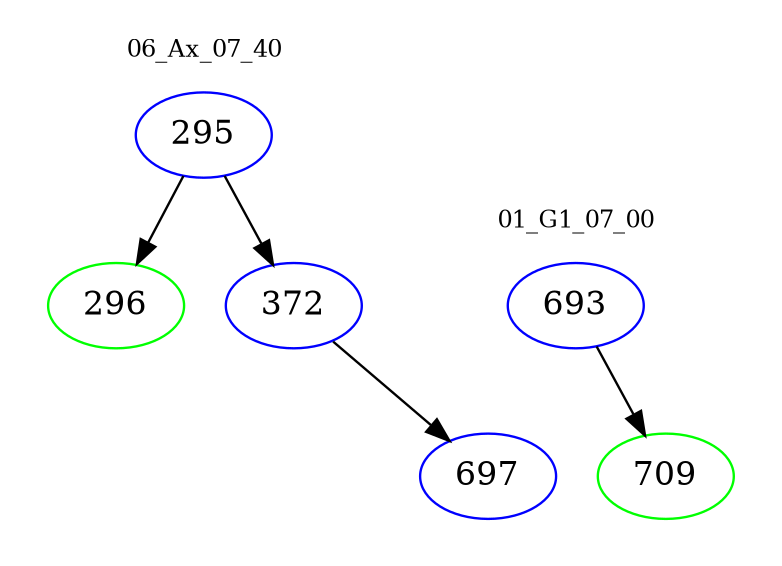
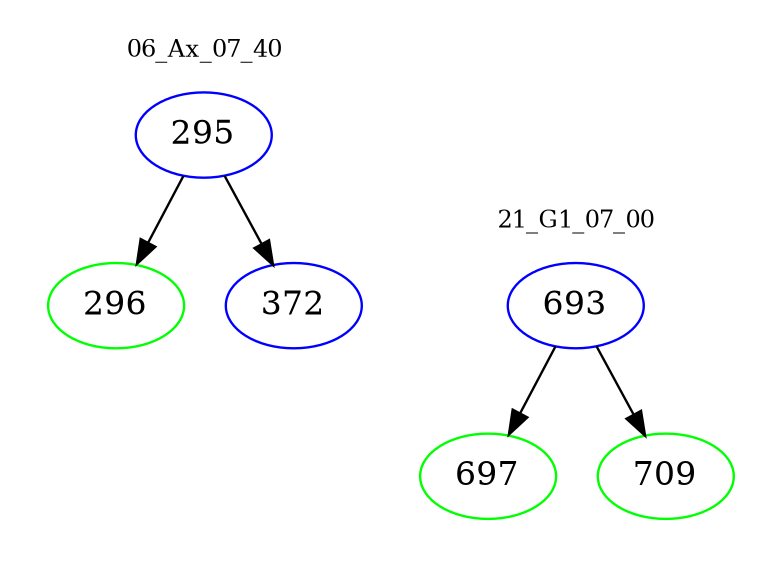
cluster "01_G1_07_00": label "01_G1_07_00" -> "21_G1_07_00"
edge "372" -> "697": now "693" -> "697"
node "697": color blue -> green
